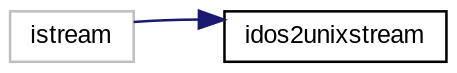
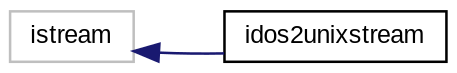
edge "istream" -> "idos2unixstream": reversed
